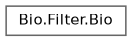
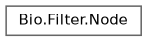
node "Bio.Filter.Bio": label "Bio.Filter.Bio" -> "Bio.Filter.Node"
